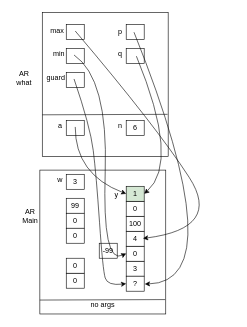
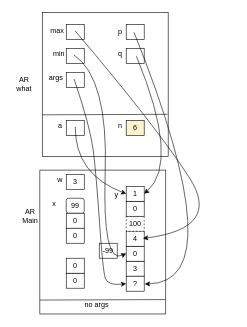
node "AR what": moved (24, 78) -> (24, 84)
node "guard": label "guard" -> "args"
node "6": fillcolor #ffffff -> #fff2cc
node "1": fillcolor #d5e8d4 -> #ffffff
node "x": added
node "99": shape rectangle -> rounded rectangle
node "100": style solid -> dashed
node "no args": moved (103, 305) -> (97, 305)
